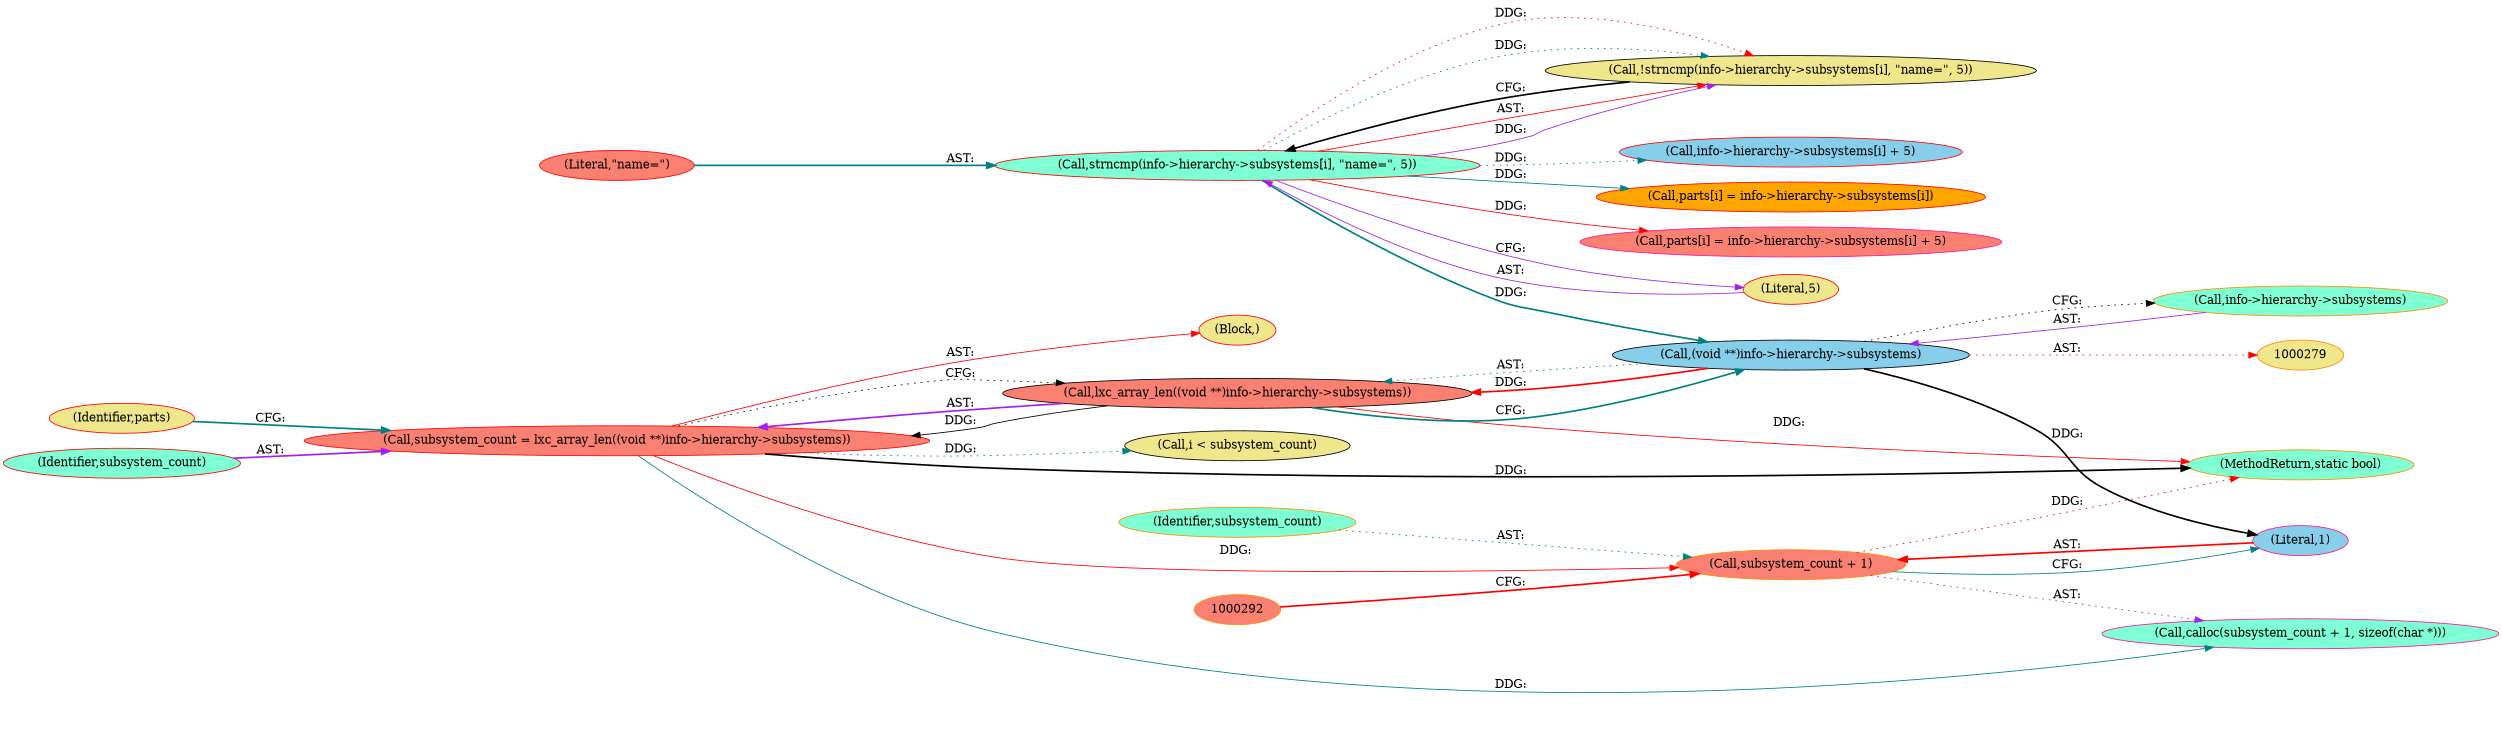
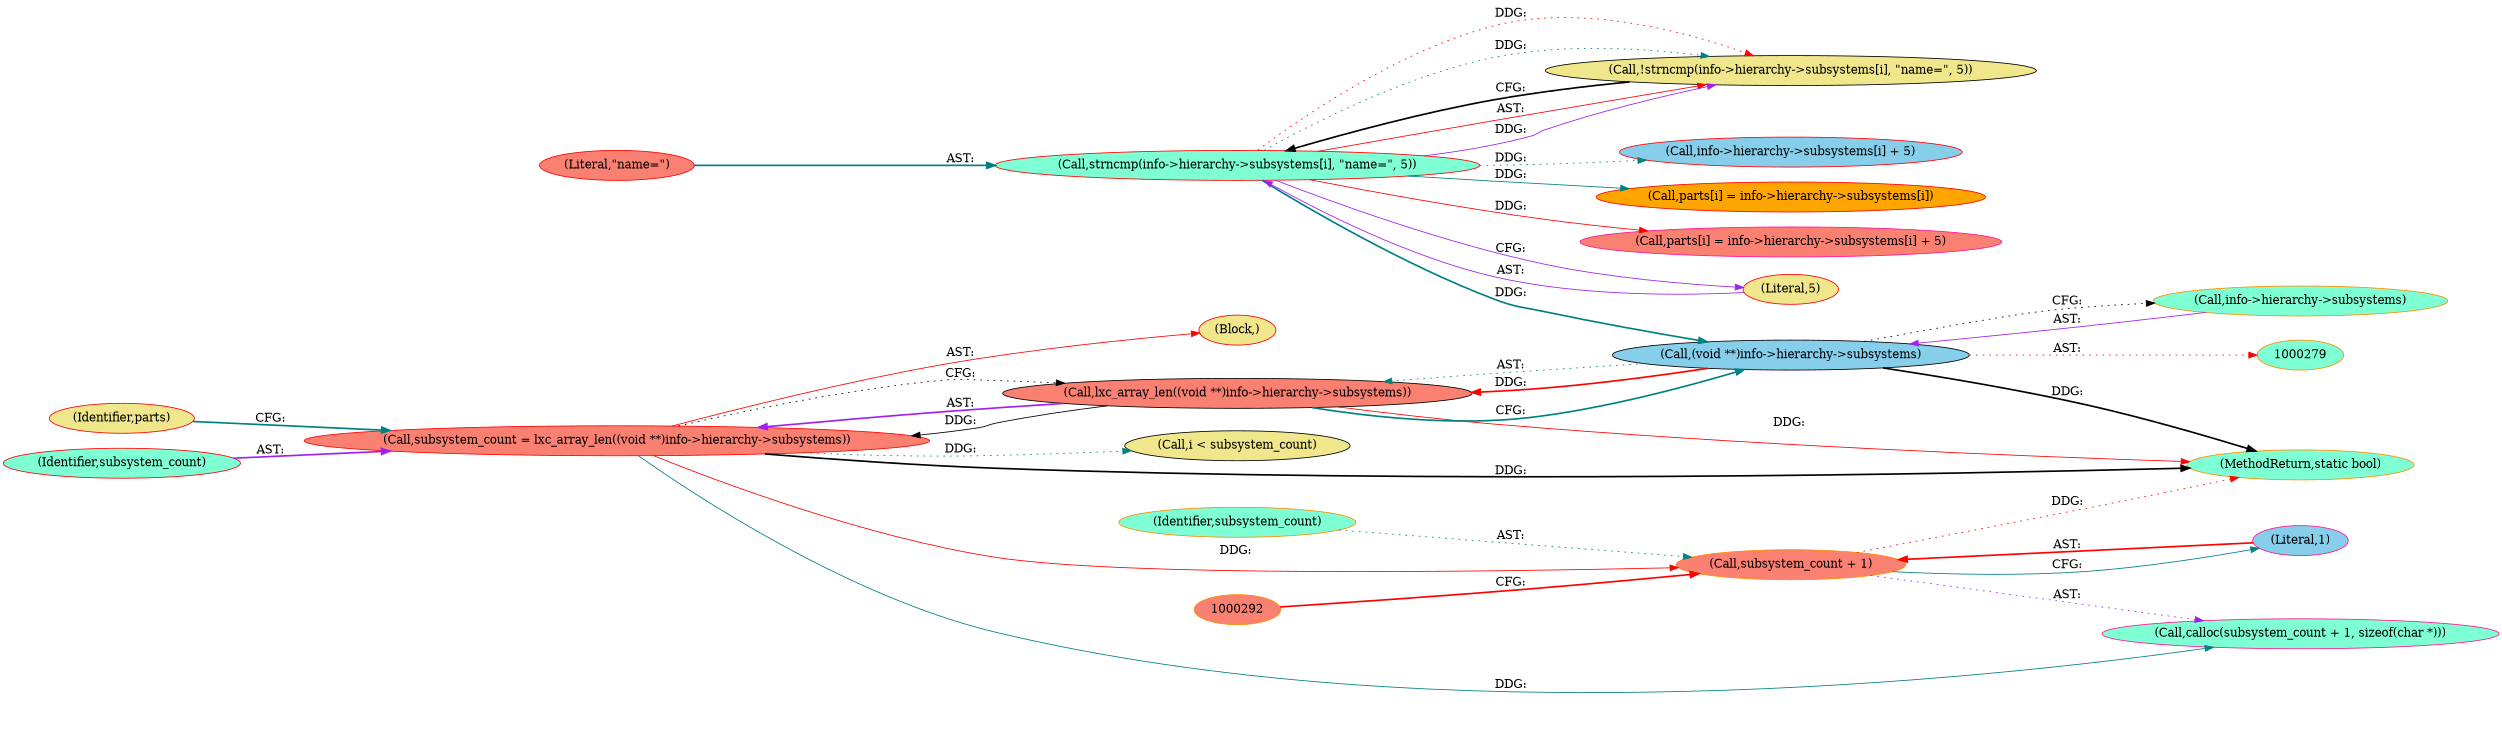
node "1000279": fillcolor khaki -> aquamarine
edge "(Call,(void **)info->hierarchy->subsystems)" -> "(Literal,1)": now "(Call,(void **)info->hierarchy->subsystems)" -> "(MethodReturn,static bool)"
